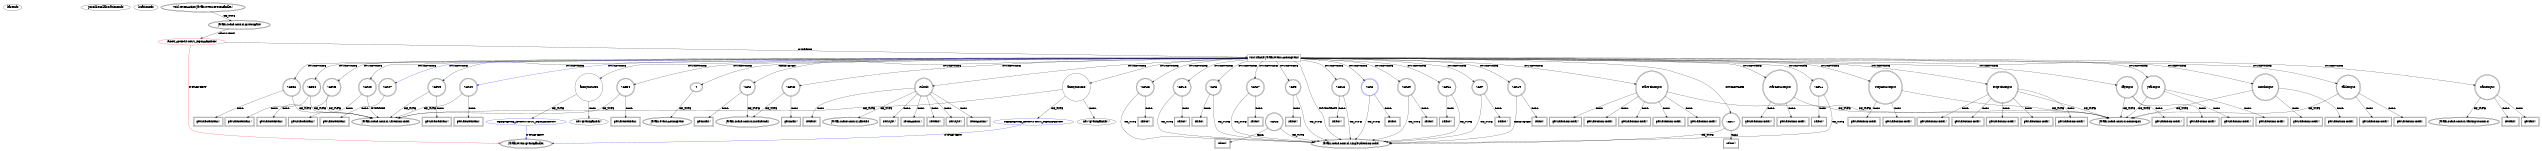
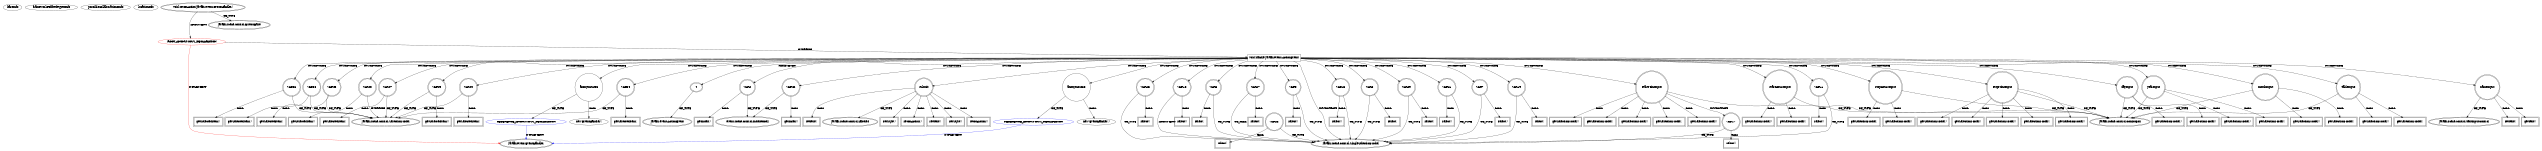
node "frameworkRelatedTypesInfo": added
edge "javafx.scene.control.ButtonBase" -> "ROOT_ANONYMOUS_DECLARATION": now "void setOnAction(javafx.event.EventHandler)" -> "ROOT_ANONYMOUS_DECLARATION"
edge "void handle(javafx.event.ActionEvent)" -> "VAR47": color blue -> black
edge "void handle(javafx.event.ActionEvent)" -> "VAR44": color blue -> black
edge "void handle(javafx.event.ActionEvent)" -> "VAR17": now "startMinsInput" -> "VAR17"
node "VAR3": color blue -> black
edge "anonymous33" -> "javafx.scene.control.SelectionModel": now "VAR47" -> "javafx.scene.control.SelectionModel"
node "javafx.scene.control.IndexedCell": label "javafx.scene.control.IndexedCell" -> "event.scene.control.IndexedCell"
edge "VAR13" -> "javafx.scene.control.SingleSelectionModel": label "OF_TYPE" -> "ARGUMENT"
edge "VAR27" -> "javafx.scene.control.SingleSelectionModel": label "OF_TYPE" -> "OF_CALL"
edge "VAR19" -> "javafx.scene.control.SingleSelectionModel": label "PARAMETER" -> "OF_TYPE"
